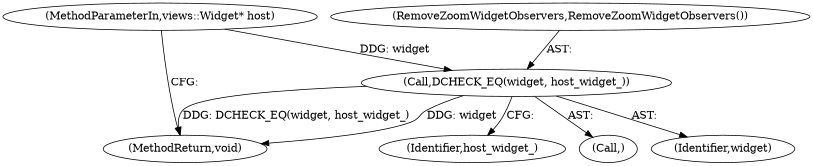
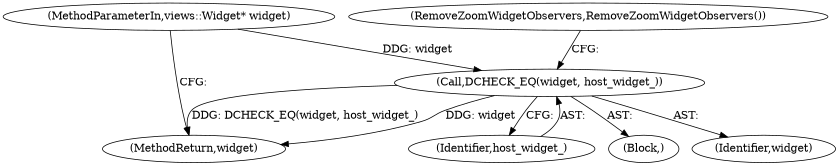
node "(MethodParameterIn,views::Widget* host)": label "(MethodParameterIn,views::Widget* host)" -> "(MethodParameterIn,views::Widget* widget)"
edge "(RemoveZoomWidgetObservers,RemoveZoomWidgetObservers())" -> "(Call,DCHECK_EQ(widget, host_widget_))": label "AST: " -> "CFG: "
edge "(Identifier,host_widget_)" -> "(Call,DCHECK_EQ(widget, host_widget_))": added, label "AST:"
node "(MethodReturn,void)": label "(MethodReturn,void)" -> "(MethodReturn,widget)"
node "(Call,)": label "(Call,)" -> "(Block,)"
